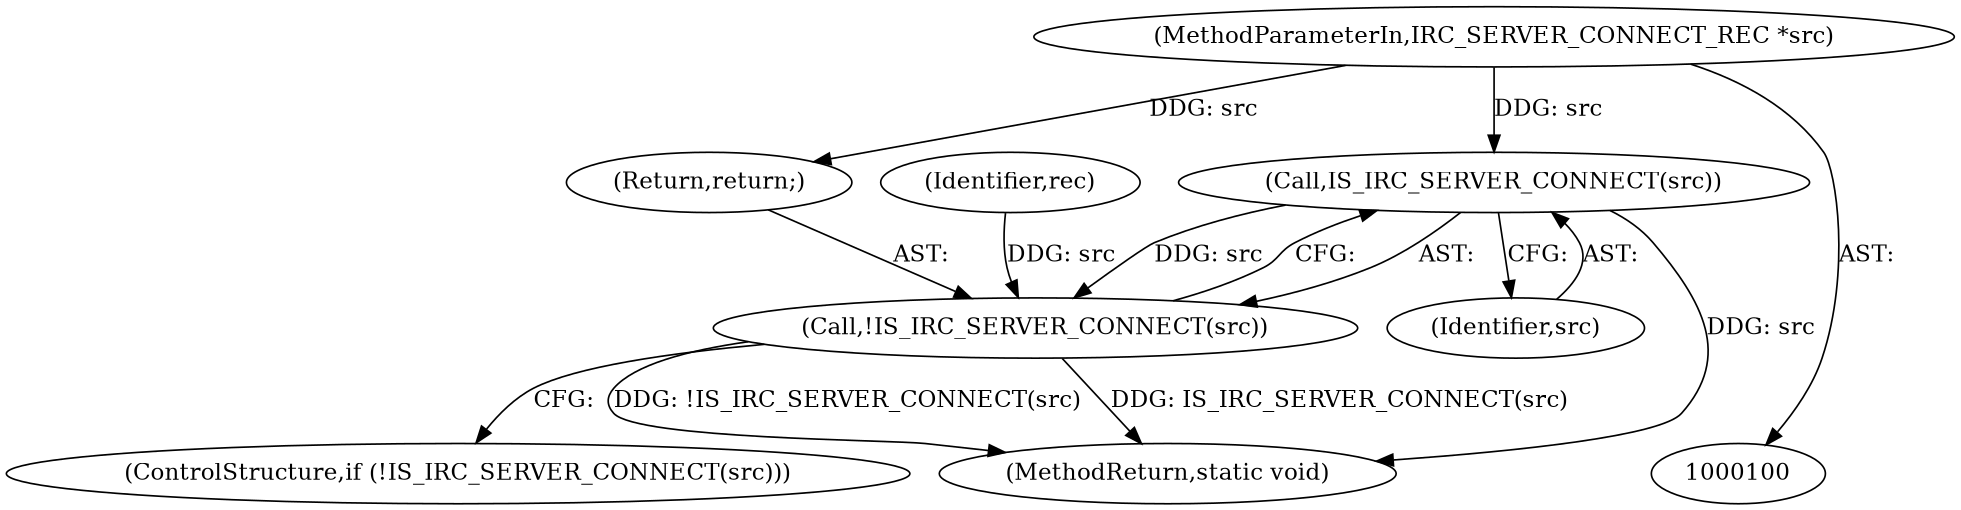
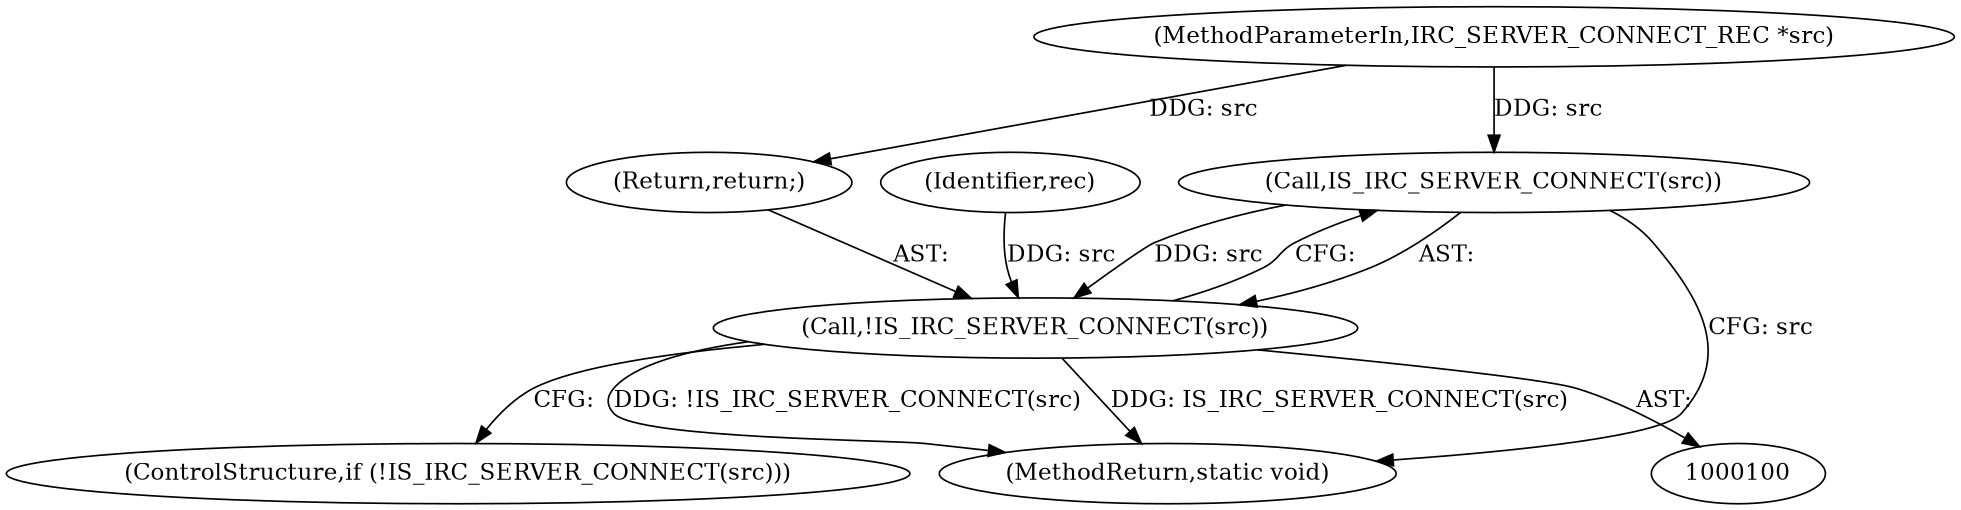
edge "(MethodParameterIn,IRC_SERVER_CONNECT_REC *src)" -> "1000100": now "(Call,!IS_IRC_SERVER_CONNECT(src))" -> "1000100"
node "(Identifier,src)": removed
edge "(Call,IS_IRC_SERVER_CONNECT(src))" -> "(MethodReturn,static void)": label "DDG: src" -> "CFG: src"
